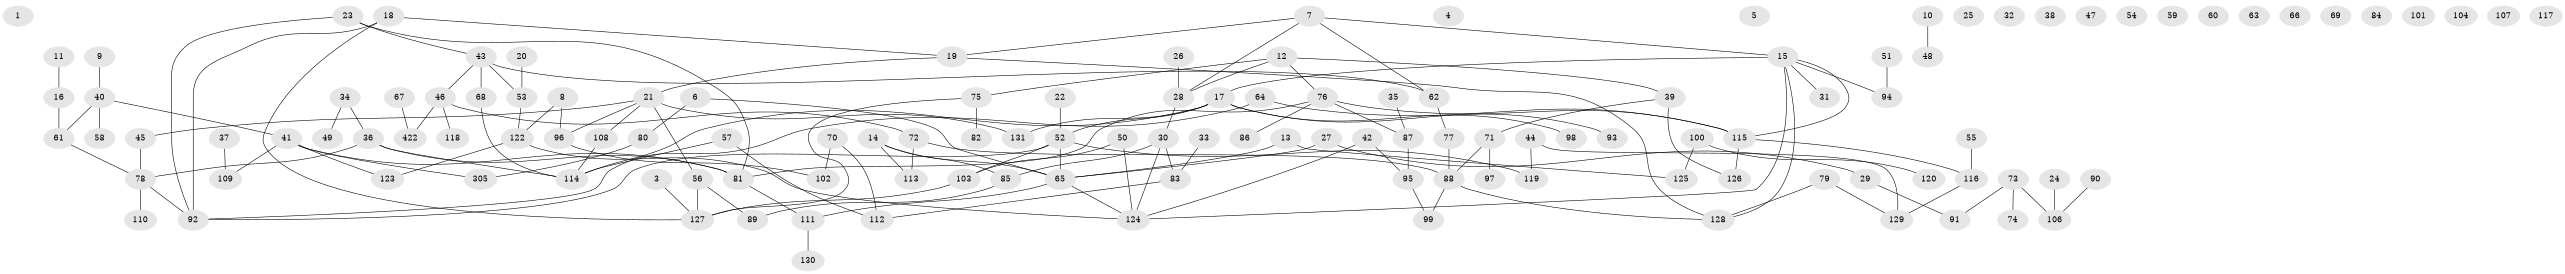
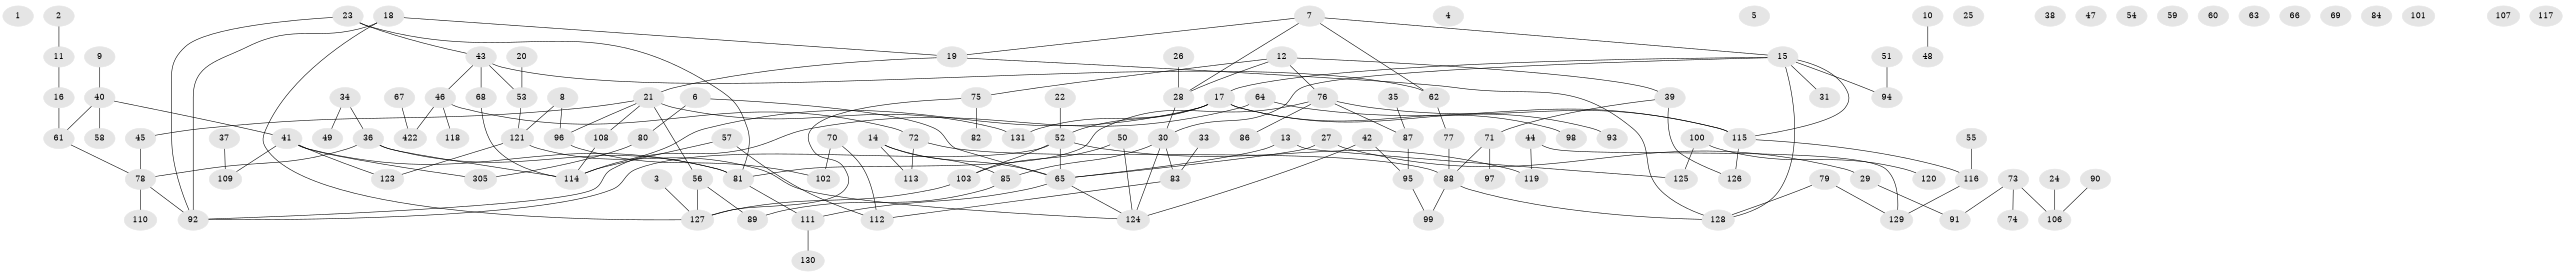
node "2": added
node "32": removed
node "104": removed
node "122": label "122" -> "121"
edge "15" -- "124": now "15" -- "30"
